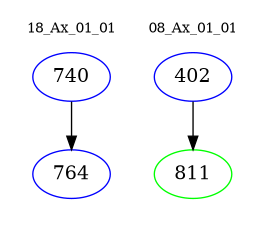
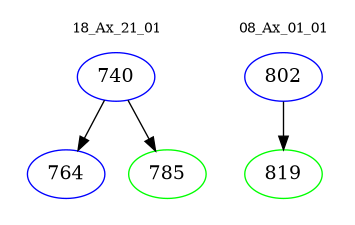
cluster "18_Ax_01_01": label "18_Ax_01_01" -> "18_Ax_21_01"
node "402": label "402" -> "802"
node "785": added
node "811": label "811" -> "819"
